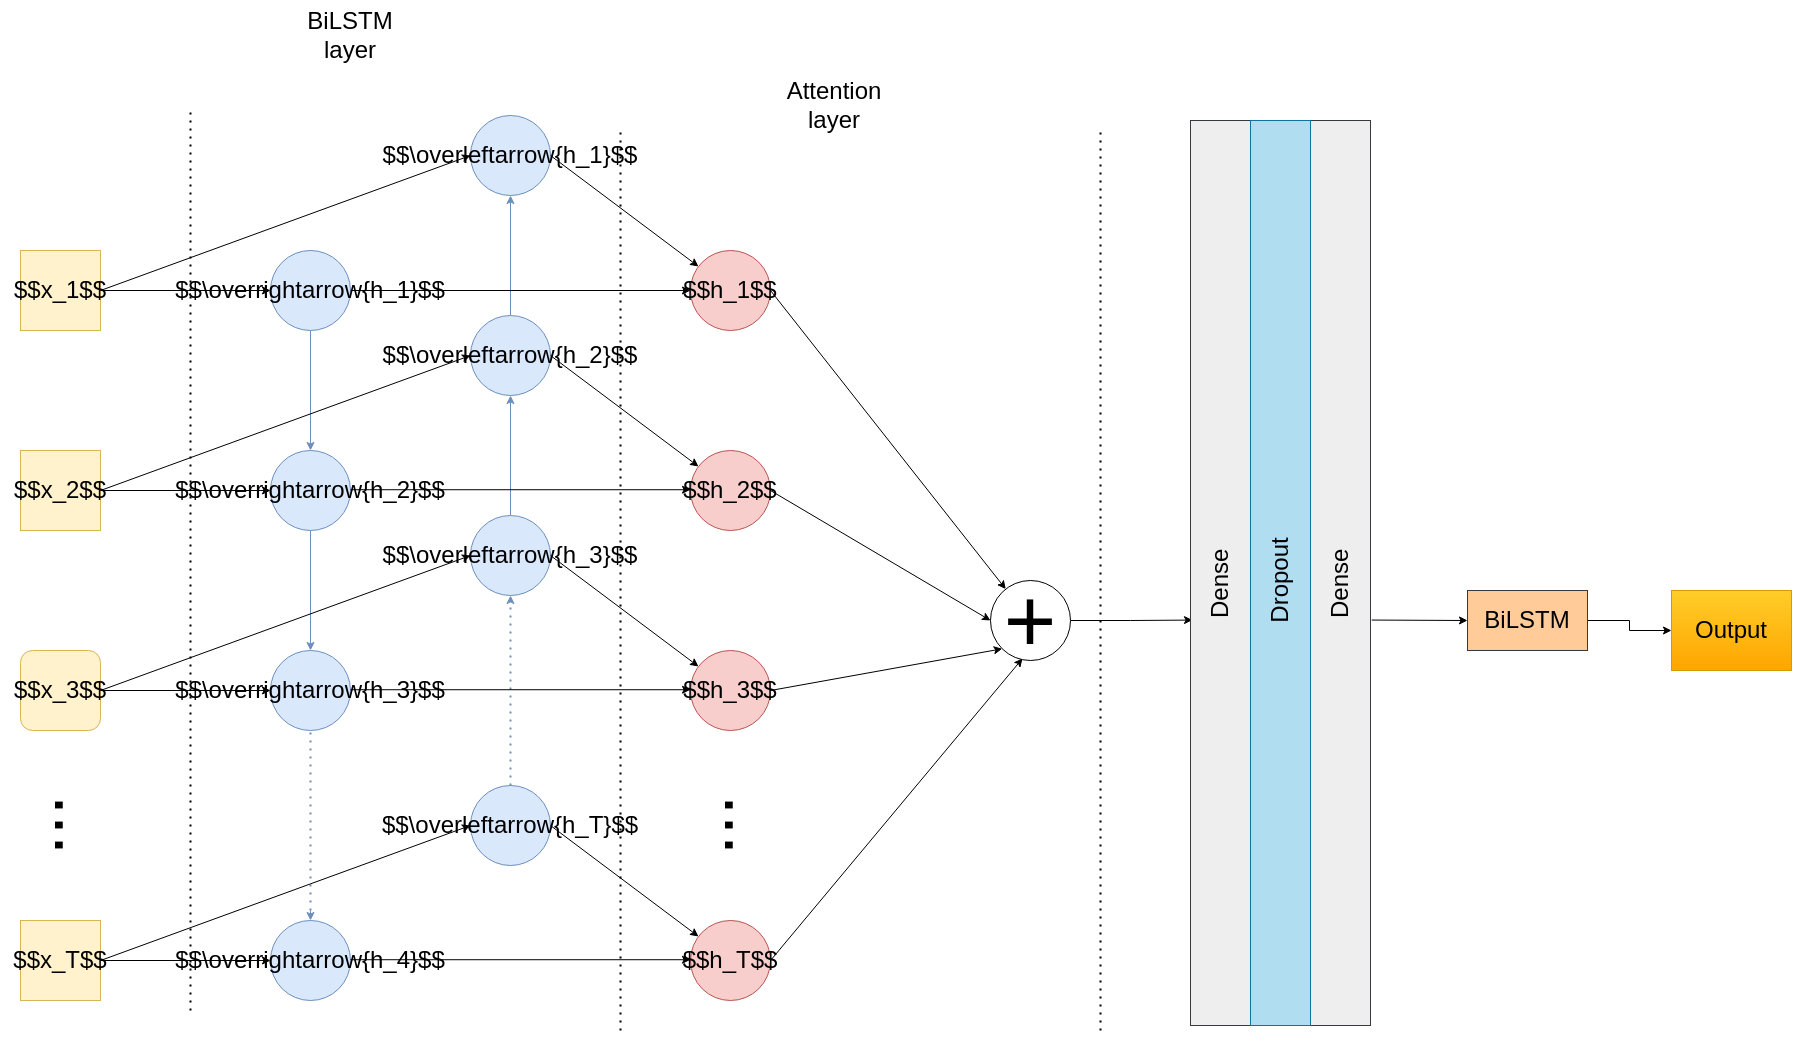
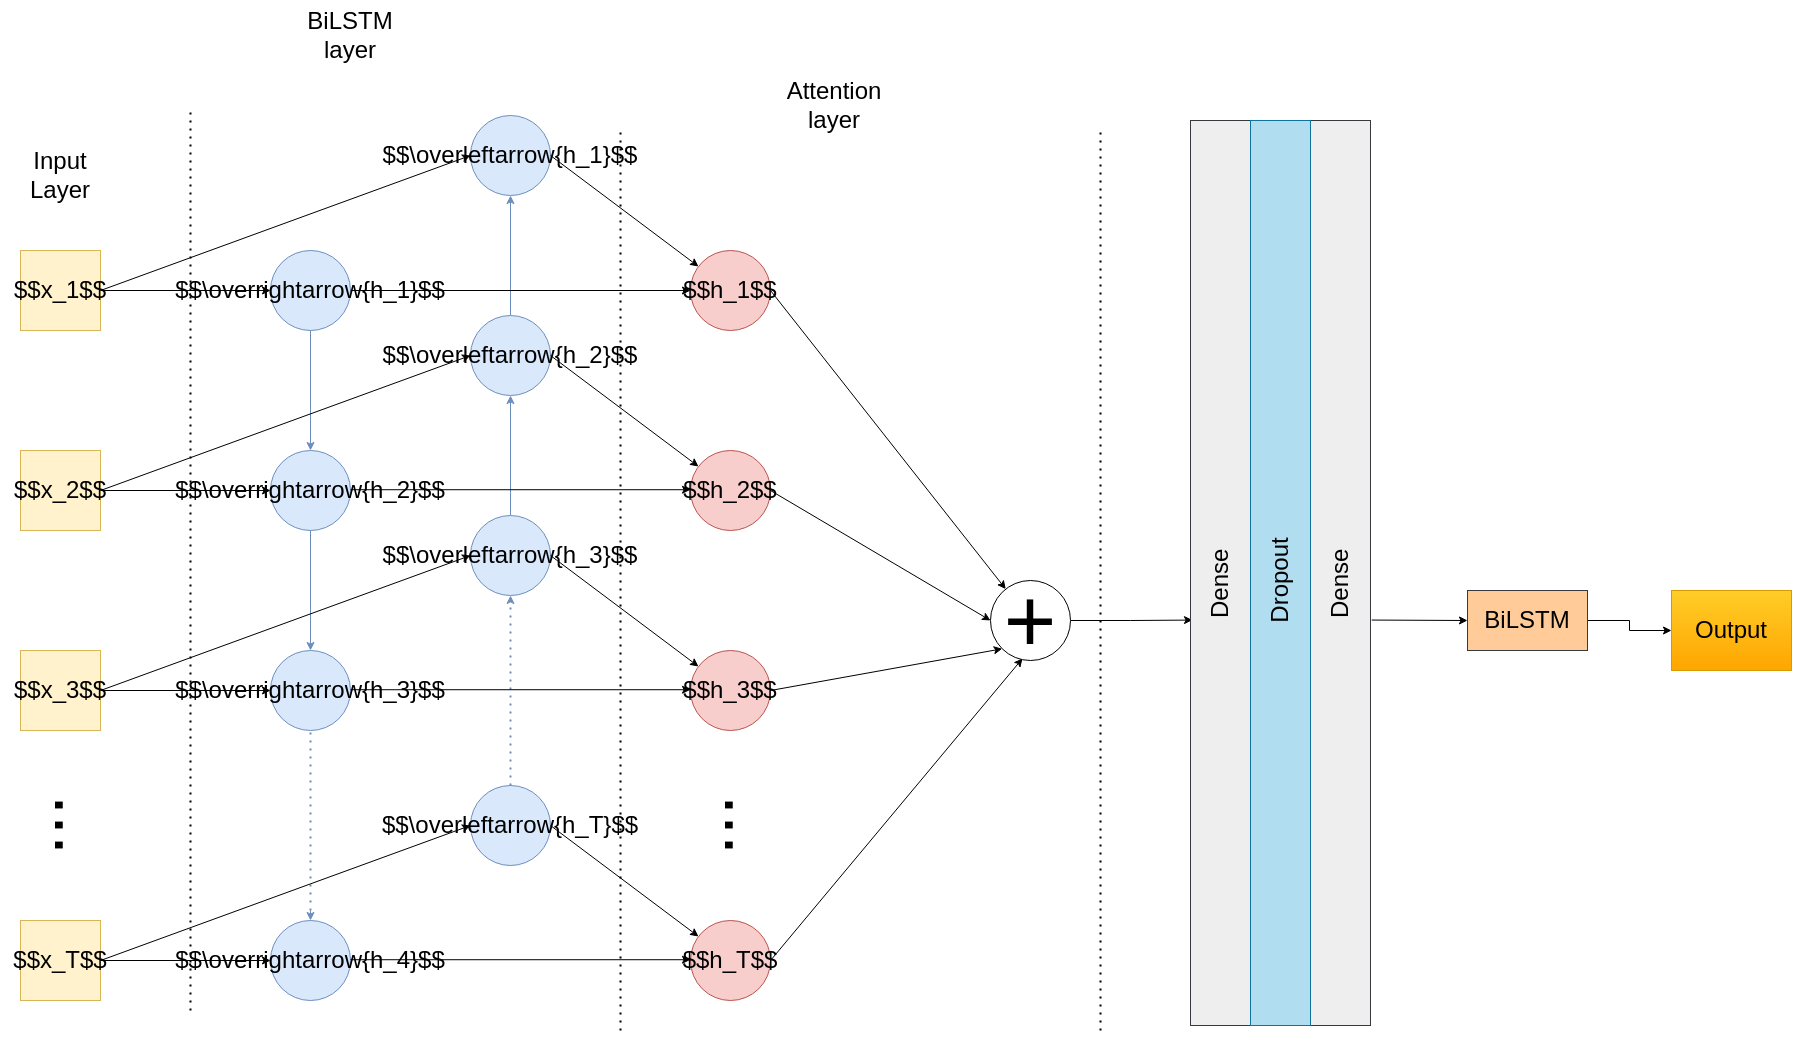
node "Input Layer": added
node "$$x_3$$": shape rounded rectangle -> rectangle
